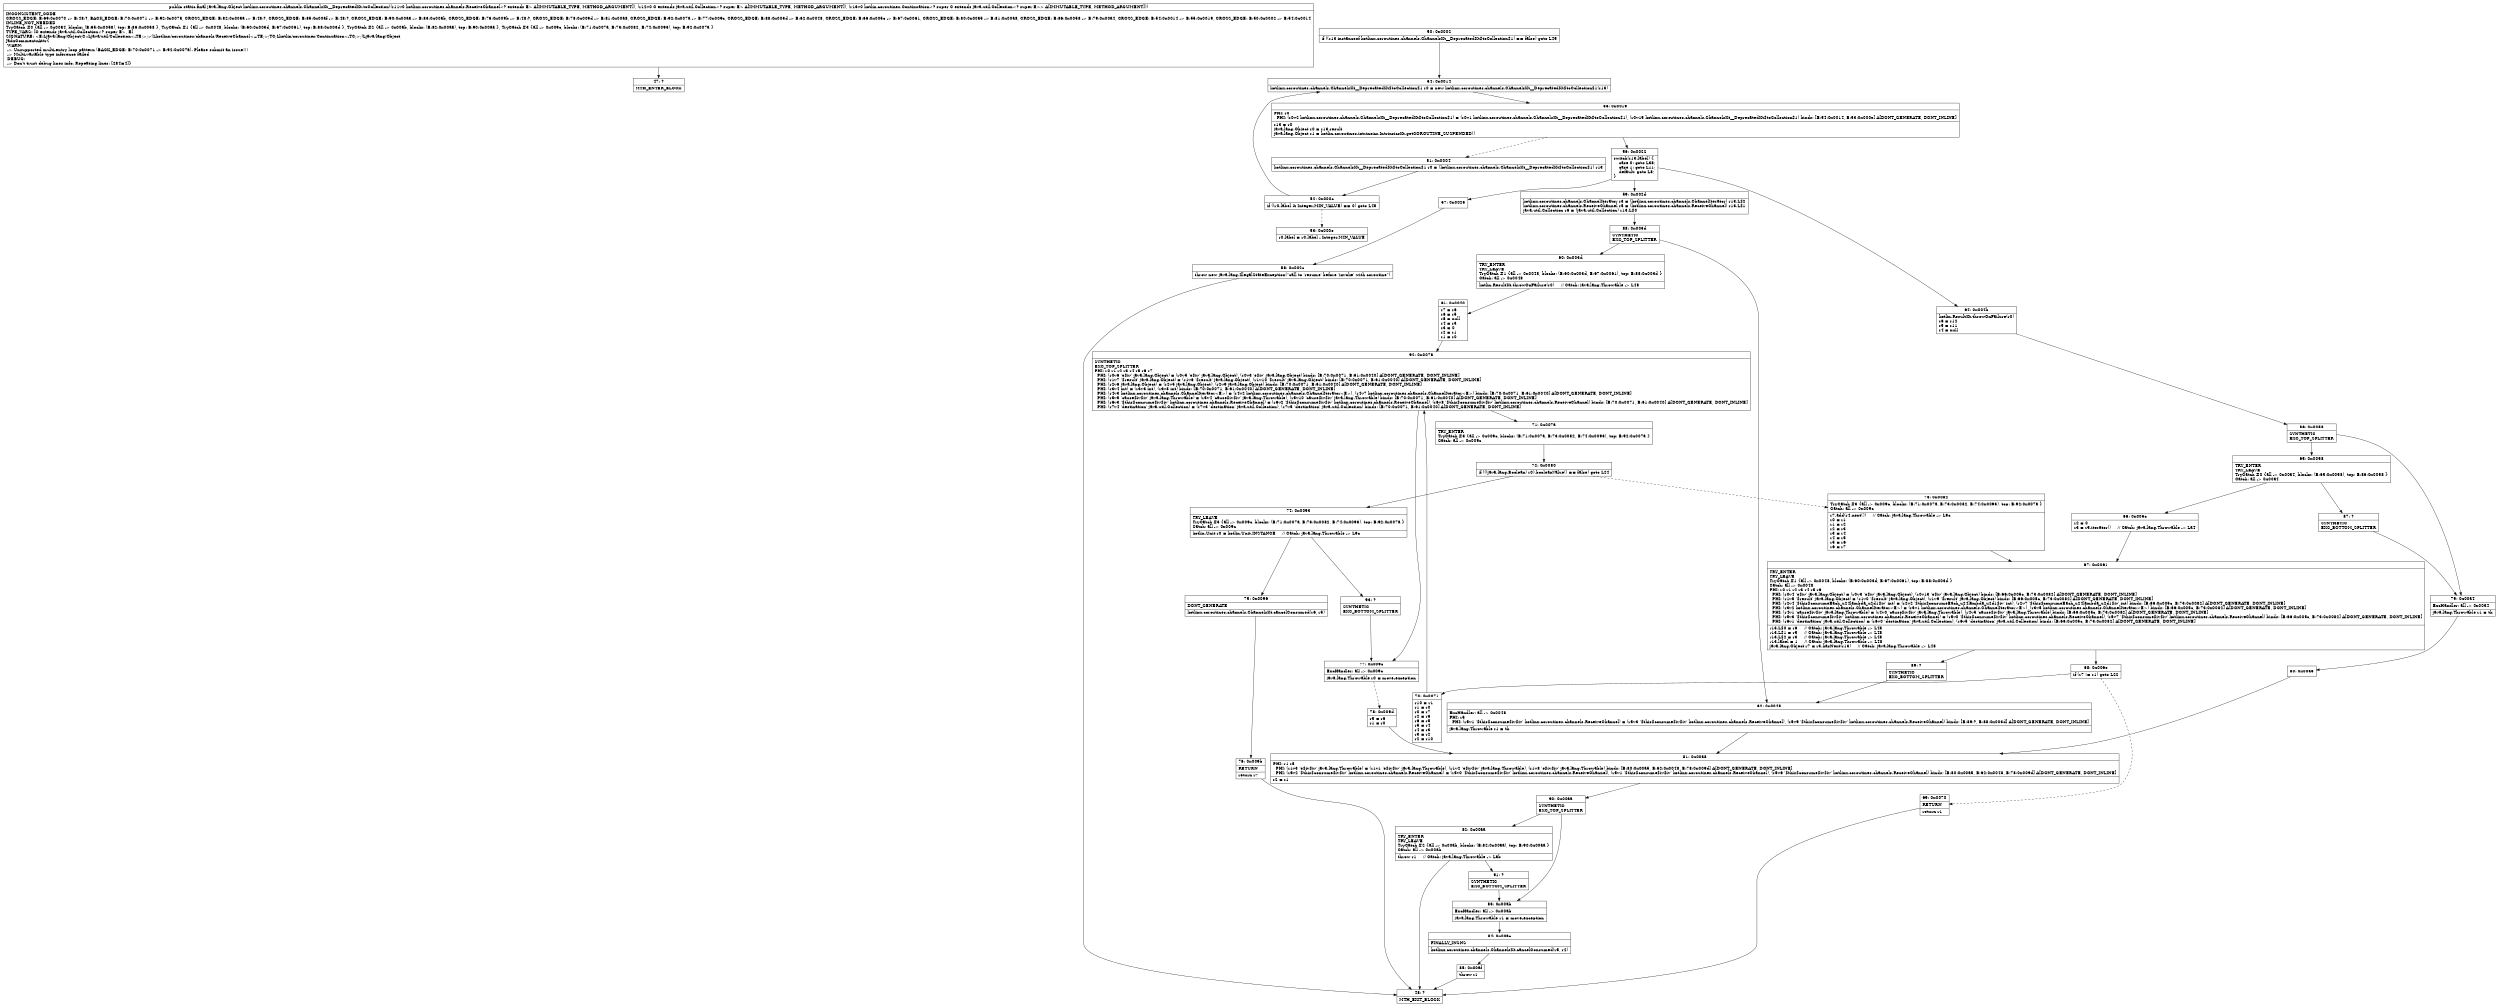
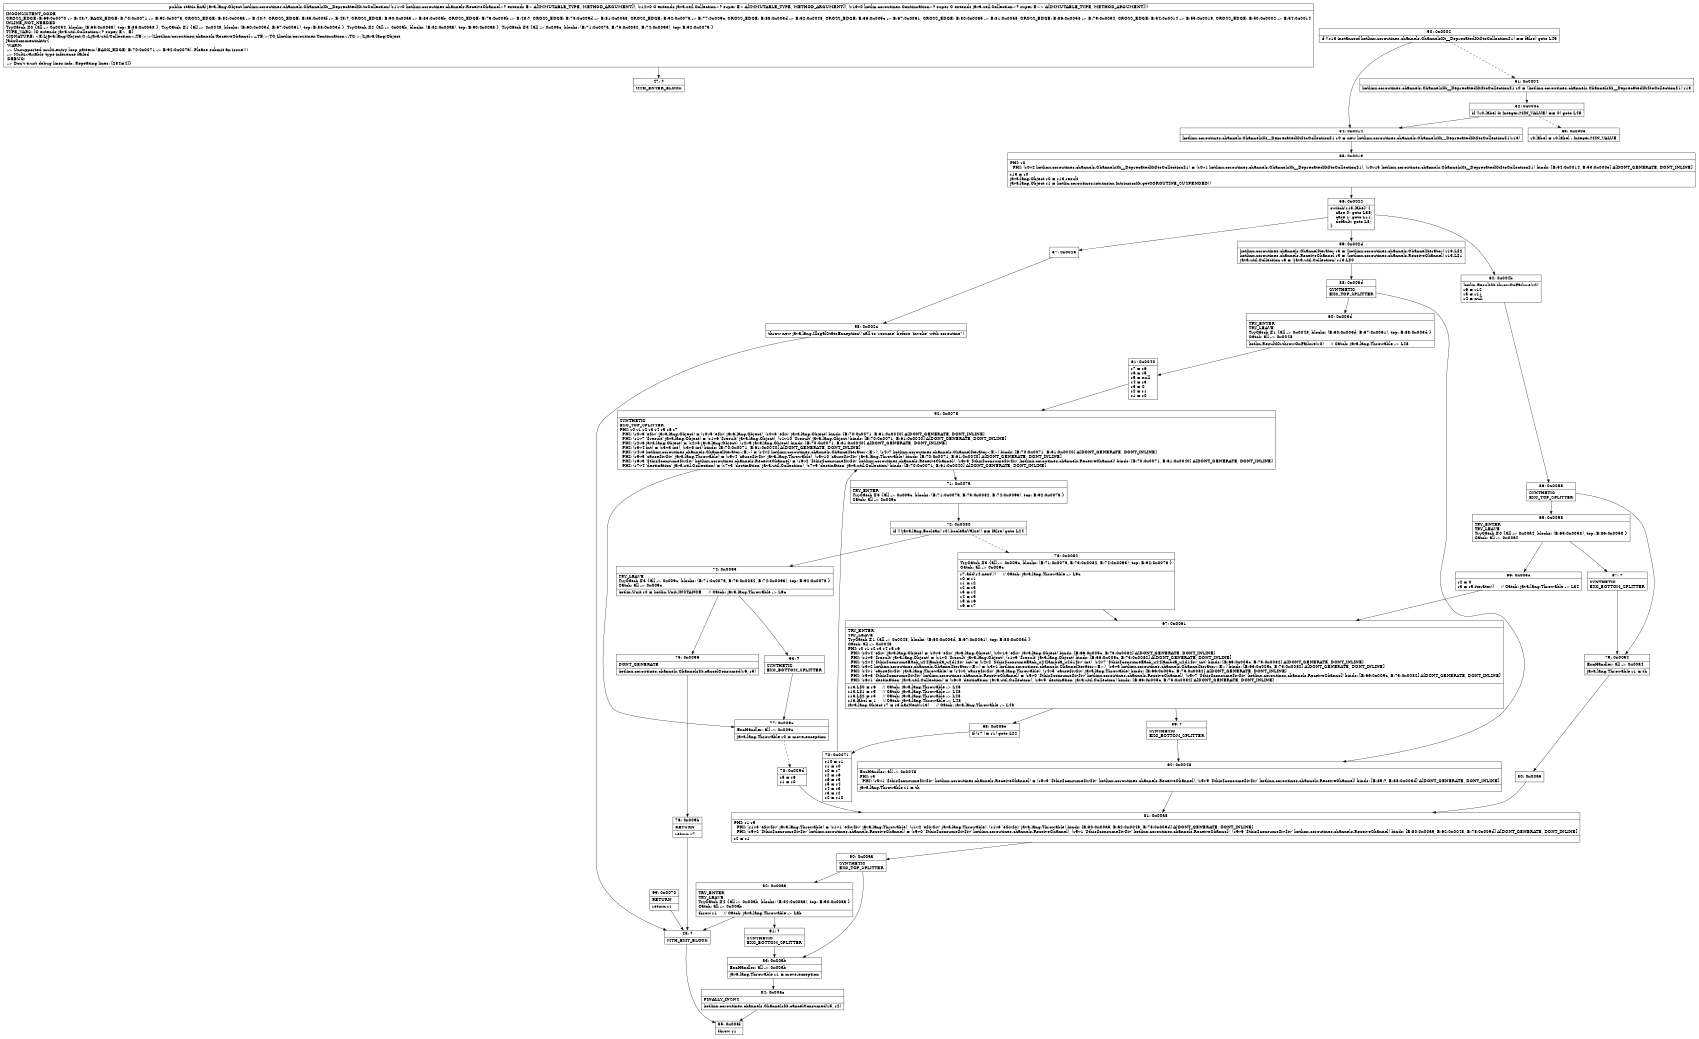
edge "55: 0x0019" -> "51: 0x0004": now "50: 0x0002" -> "51: 0x0004"
edge "68: 0x006e" -> "69: 0x0070": removed
edge "85: 0x00af" -> "48: ?": reversed
